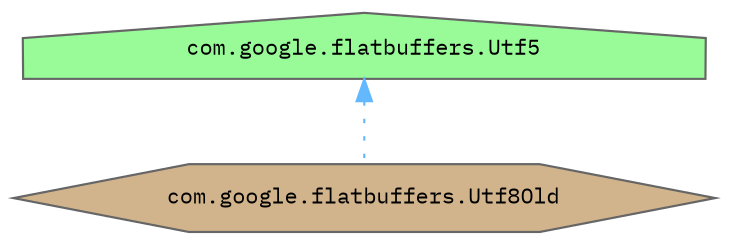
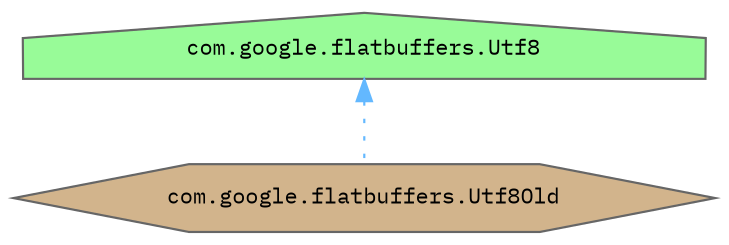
node "com.google.flatbuffers.Utf5": label "com.google.flatbuffers.Utf5" -> "com.google.flatbuffers.Utf8"
